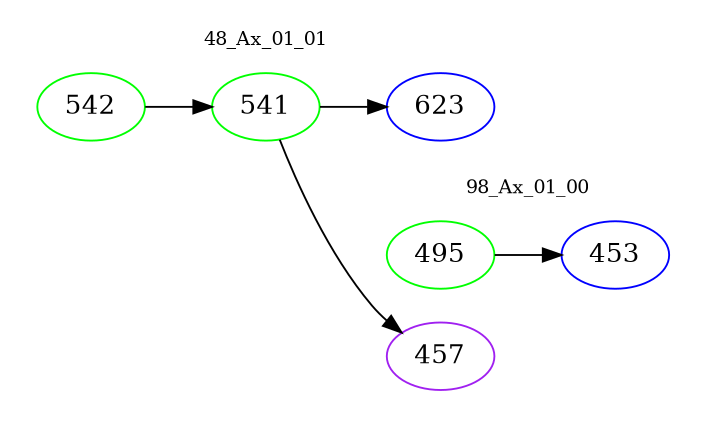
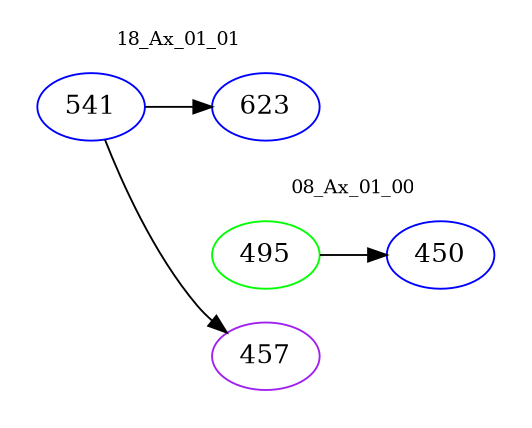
cluster "48_Ax_01_01": label "48_Ax_01_01" -> "18_Ax_01_01"
node "542": removed
node "541": color green -> blue
cluster "98_Ax_01_00": label "98_Ax_01_00" -> "08_Ax_01_00"
node "453": label "453" -> "450"
